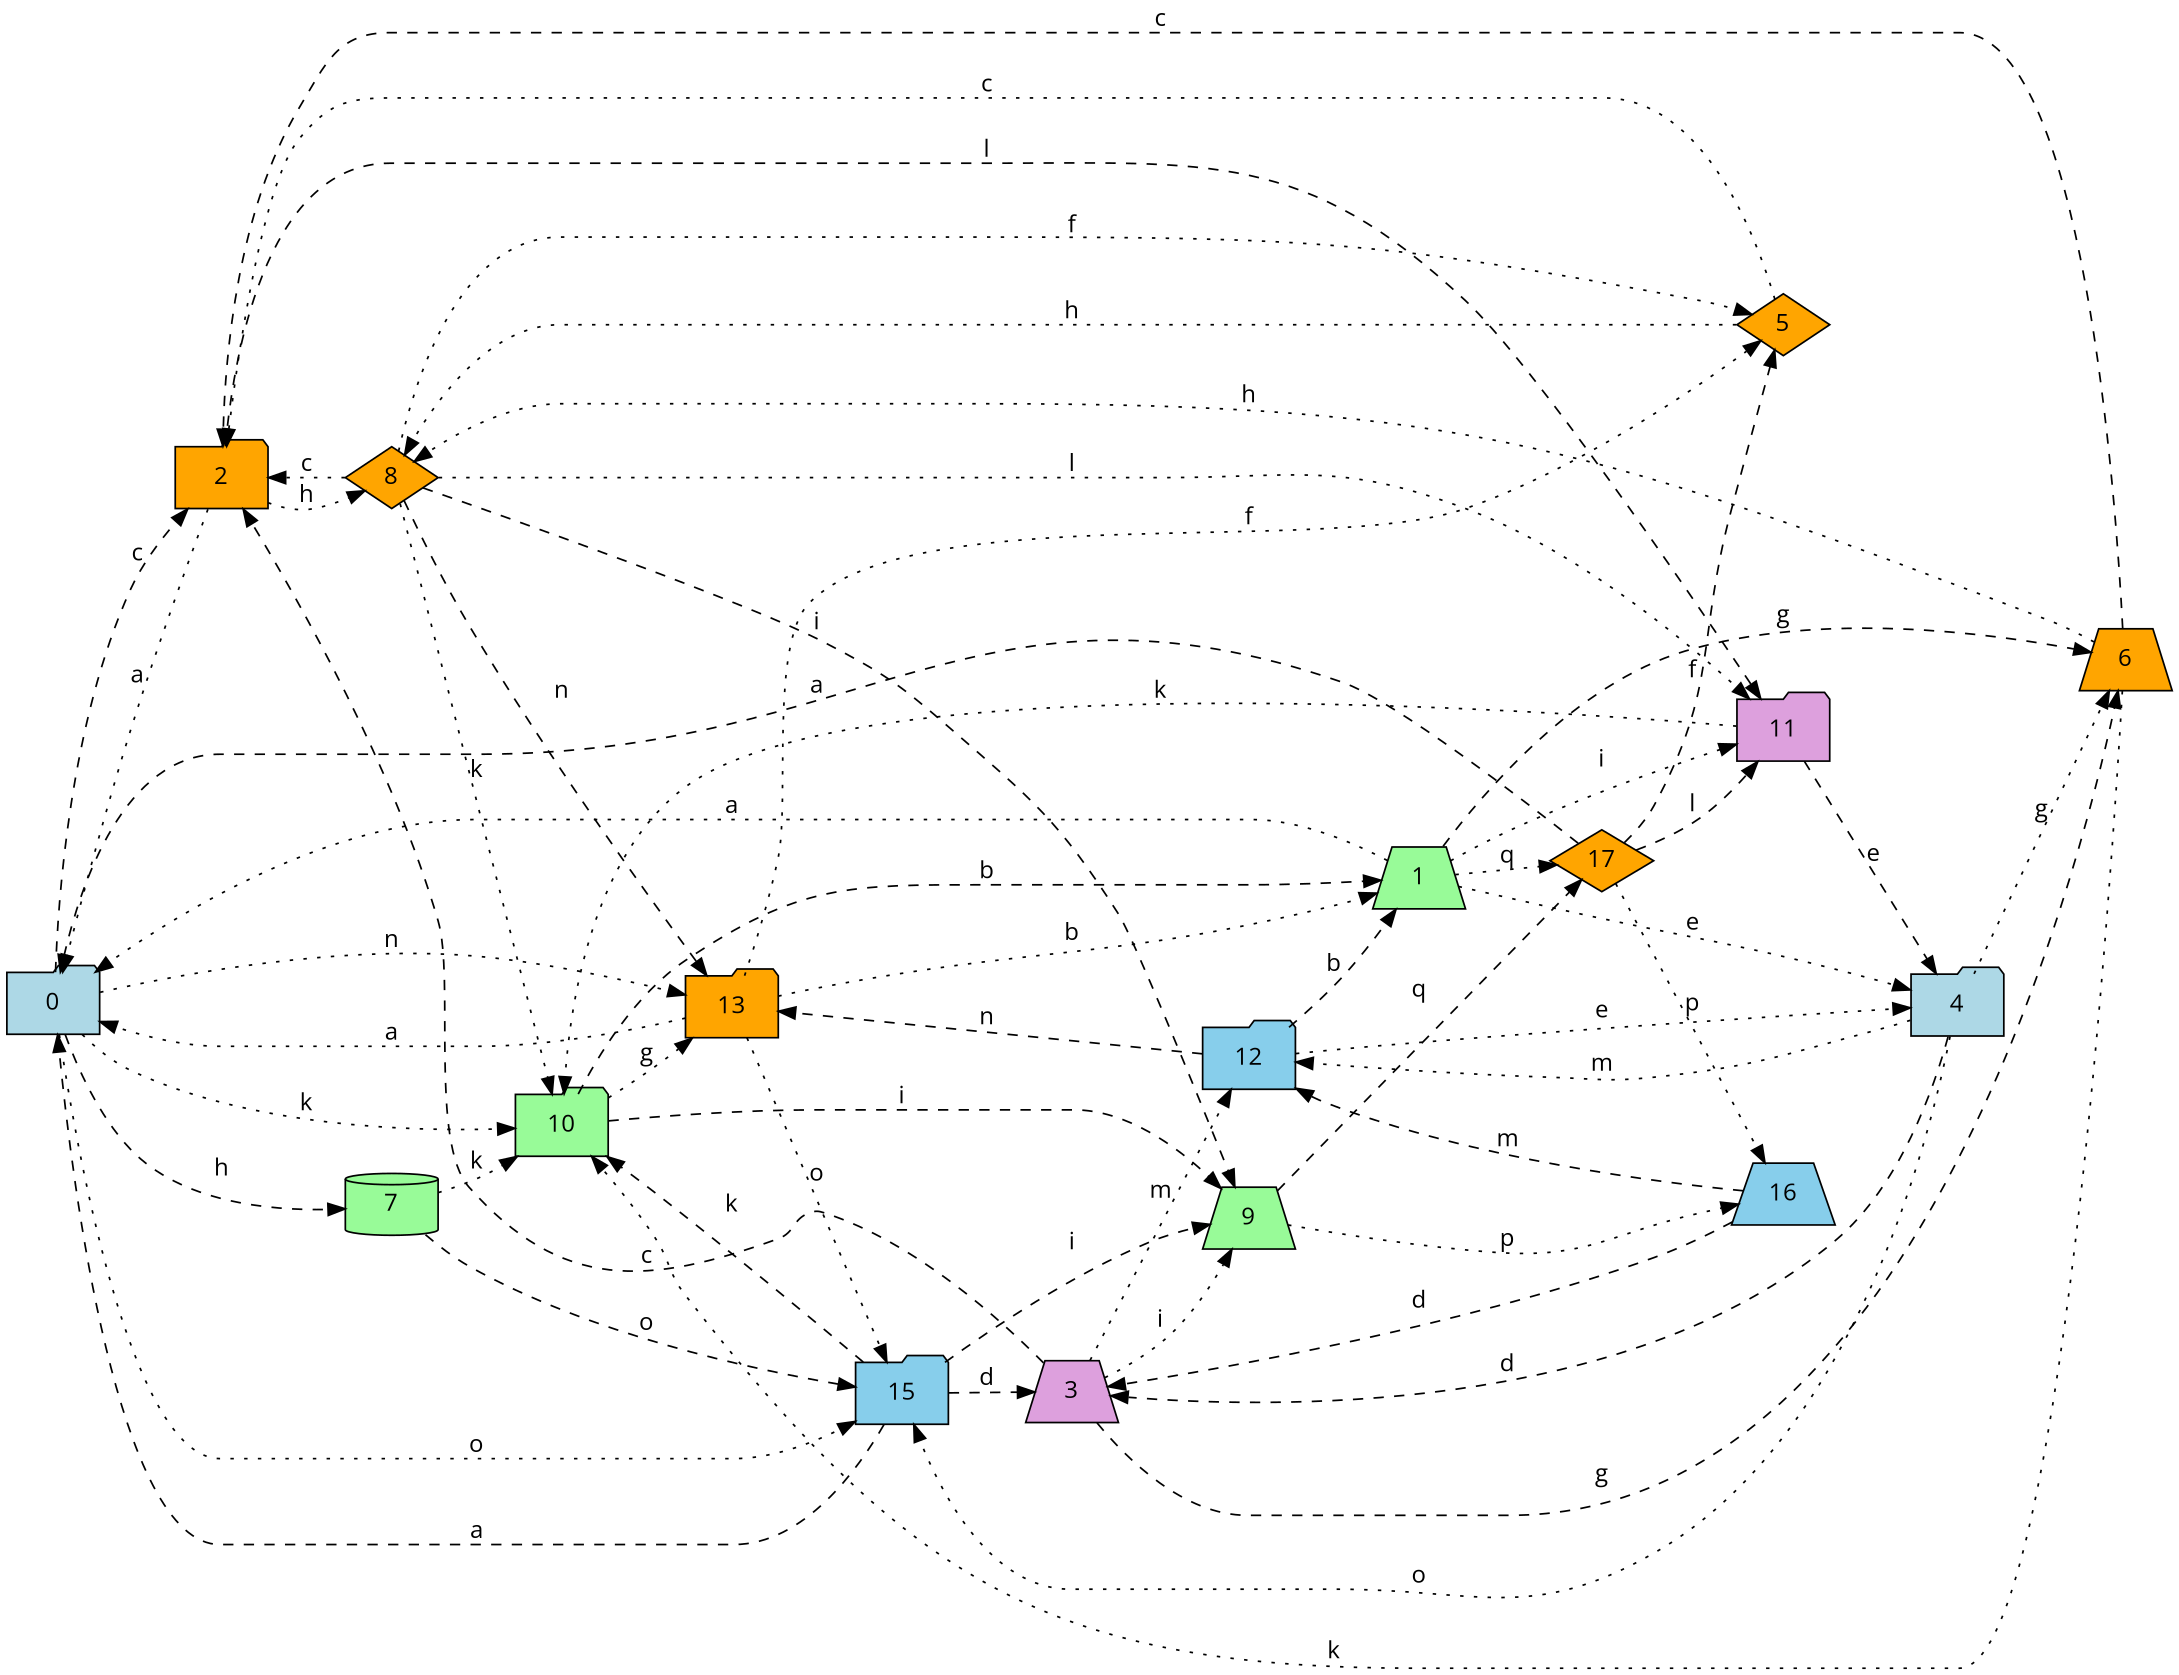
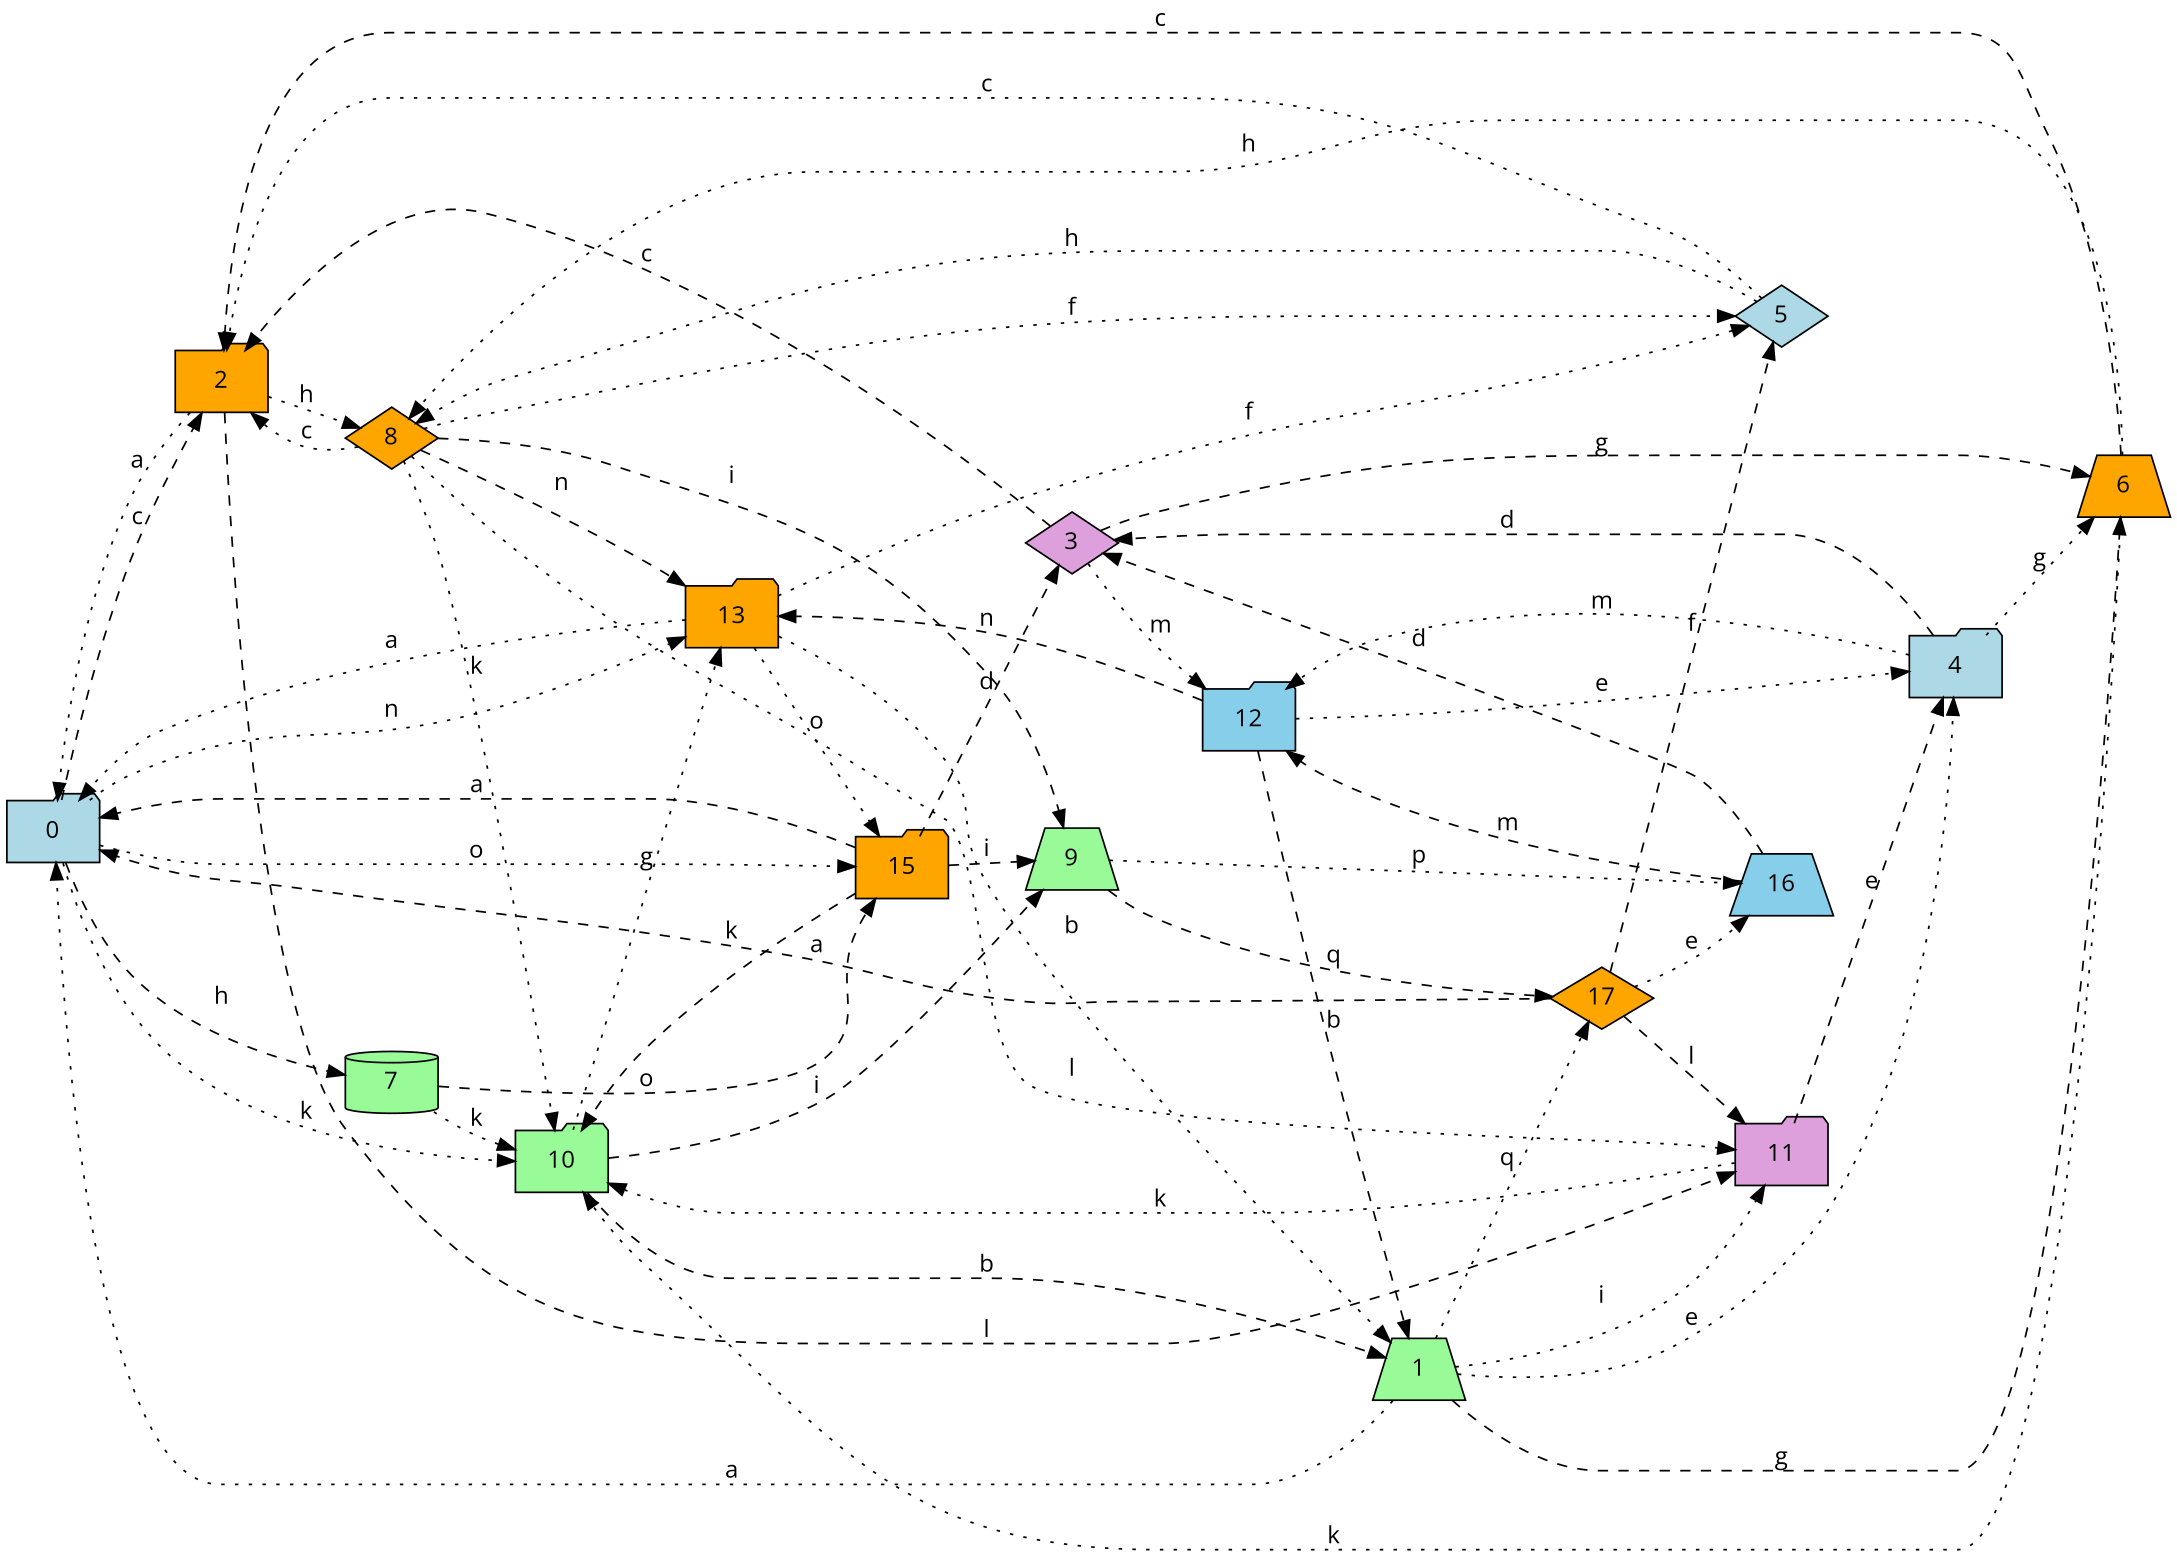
node "5": fillcolor orange -> lightblue
edge "17" -> "16": label "p" -> "e"
edge "3" -> "9": removed, label "i"
node "3": shape trapezium -> diamond
node "15": fillcolor skyblue -> orange
edge "4" -> "15": removed, label "o"
